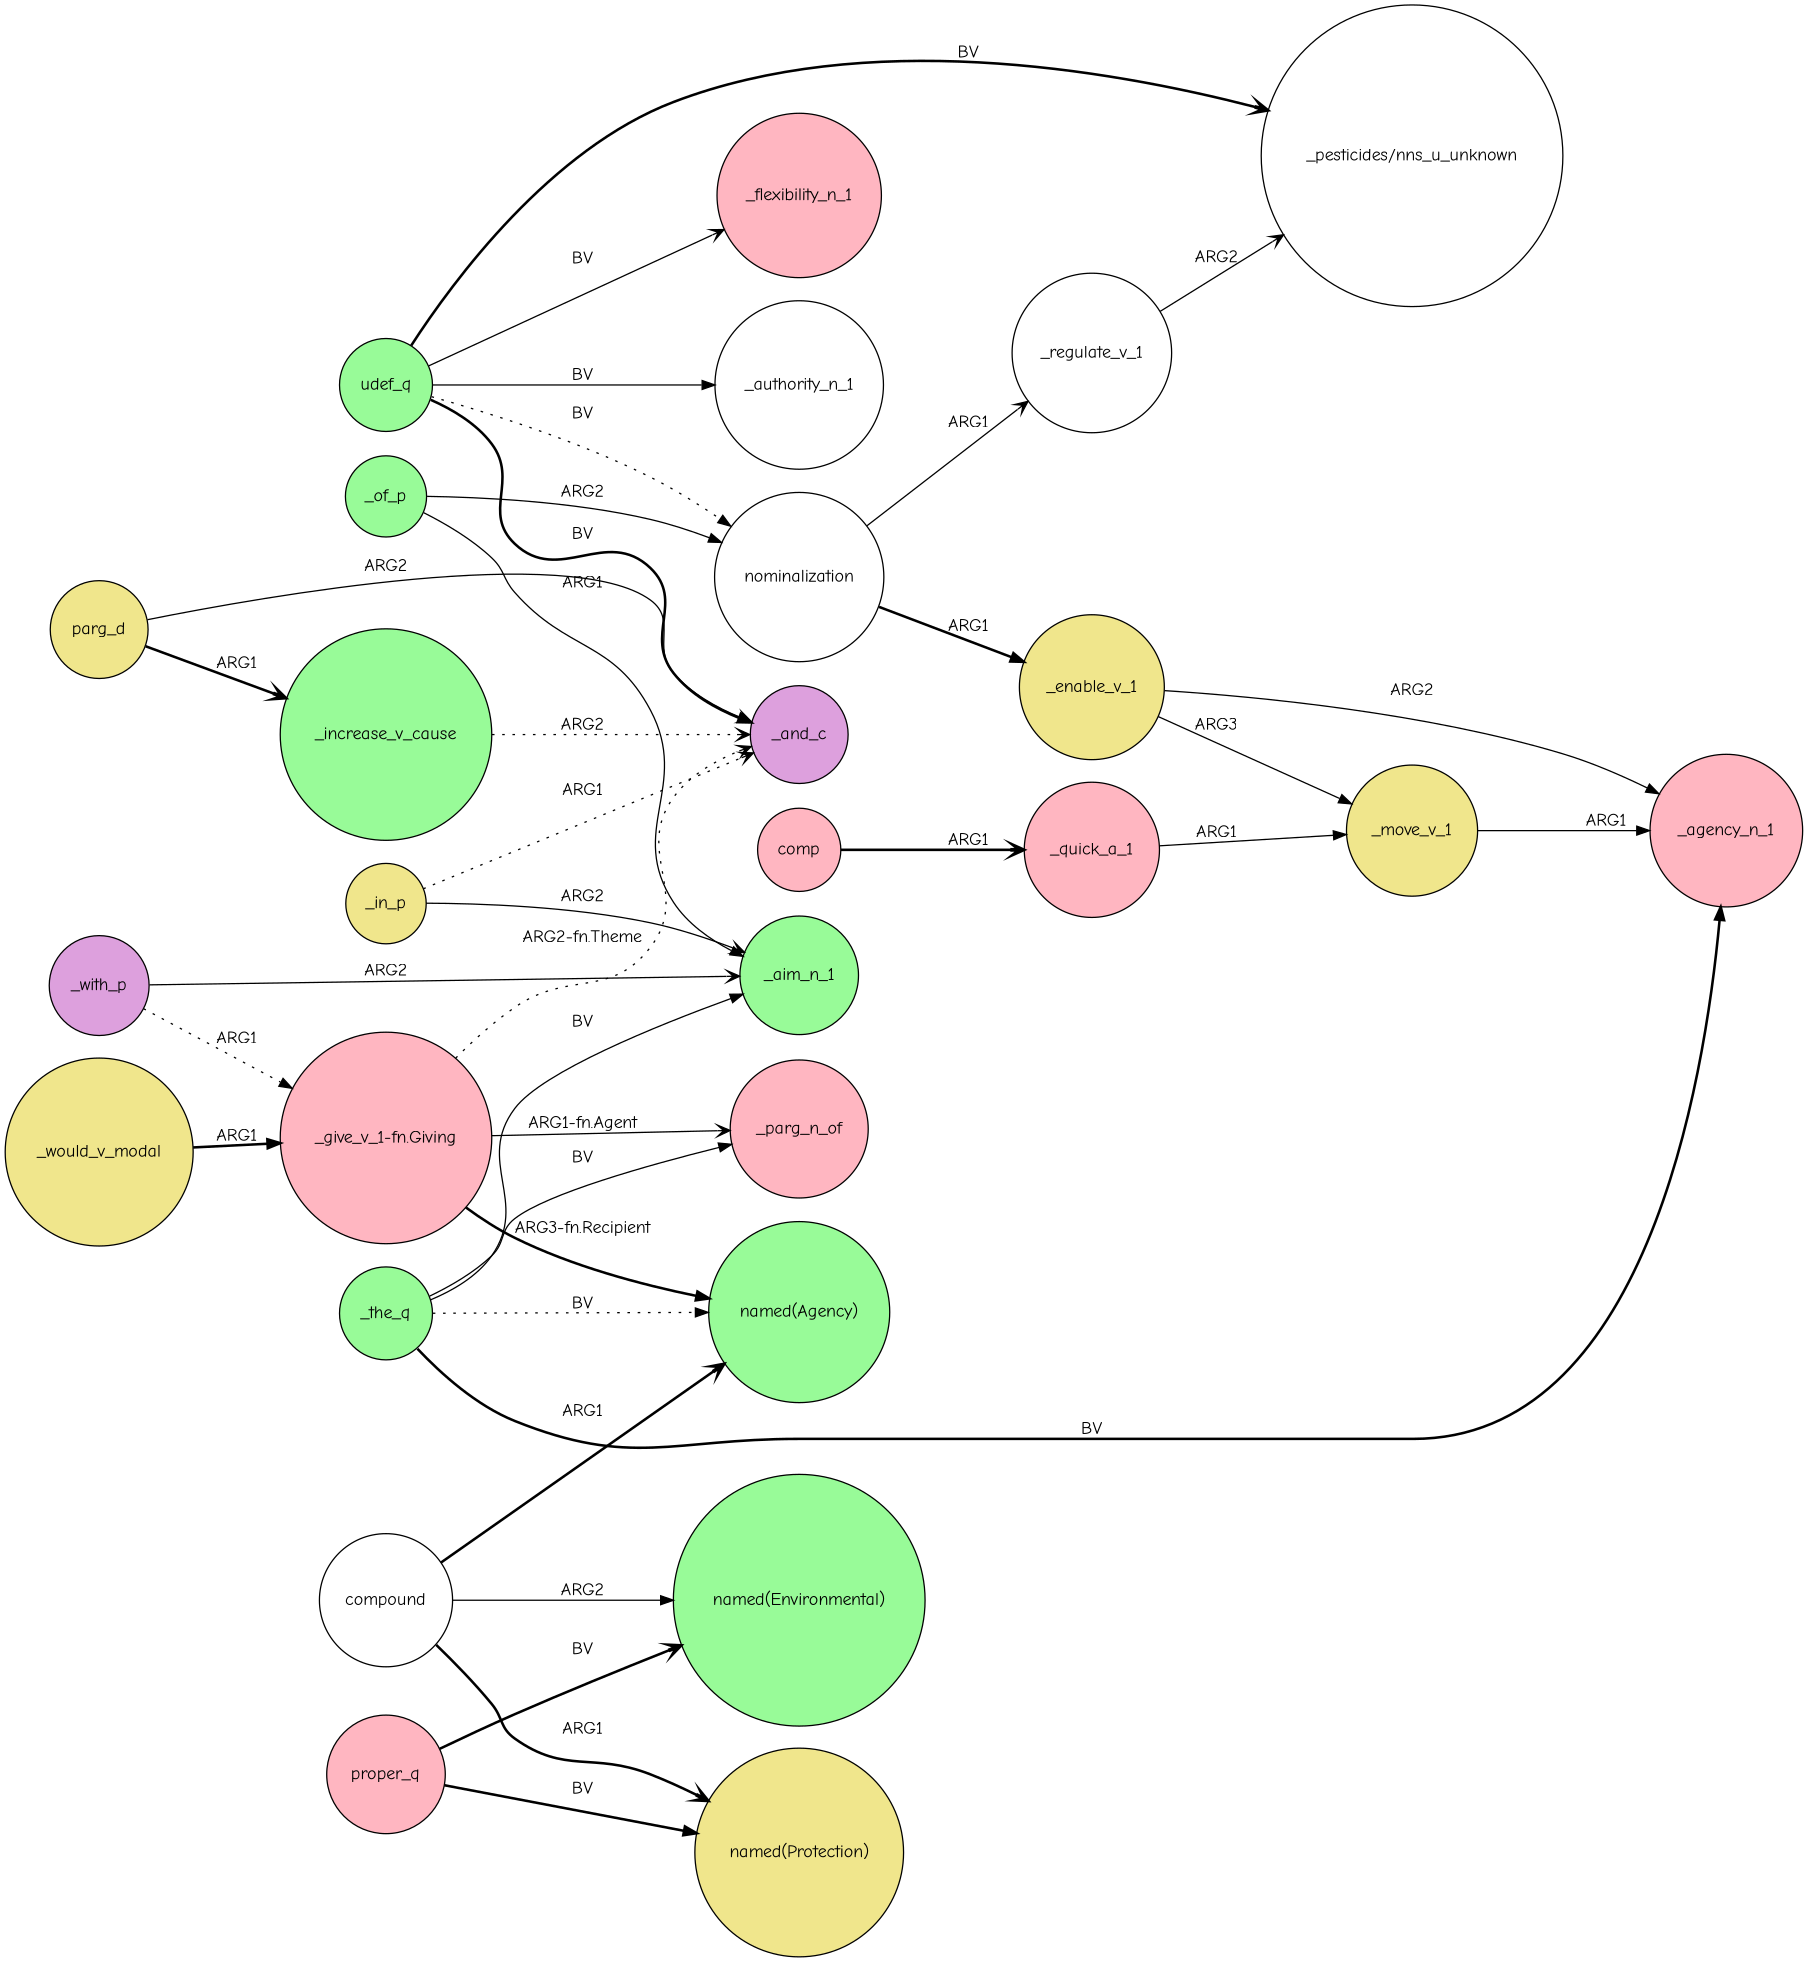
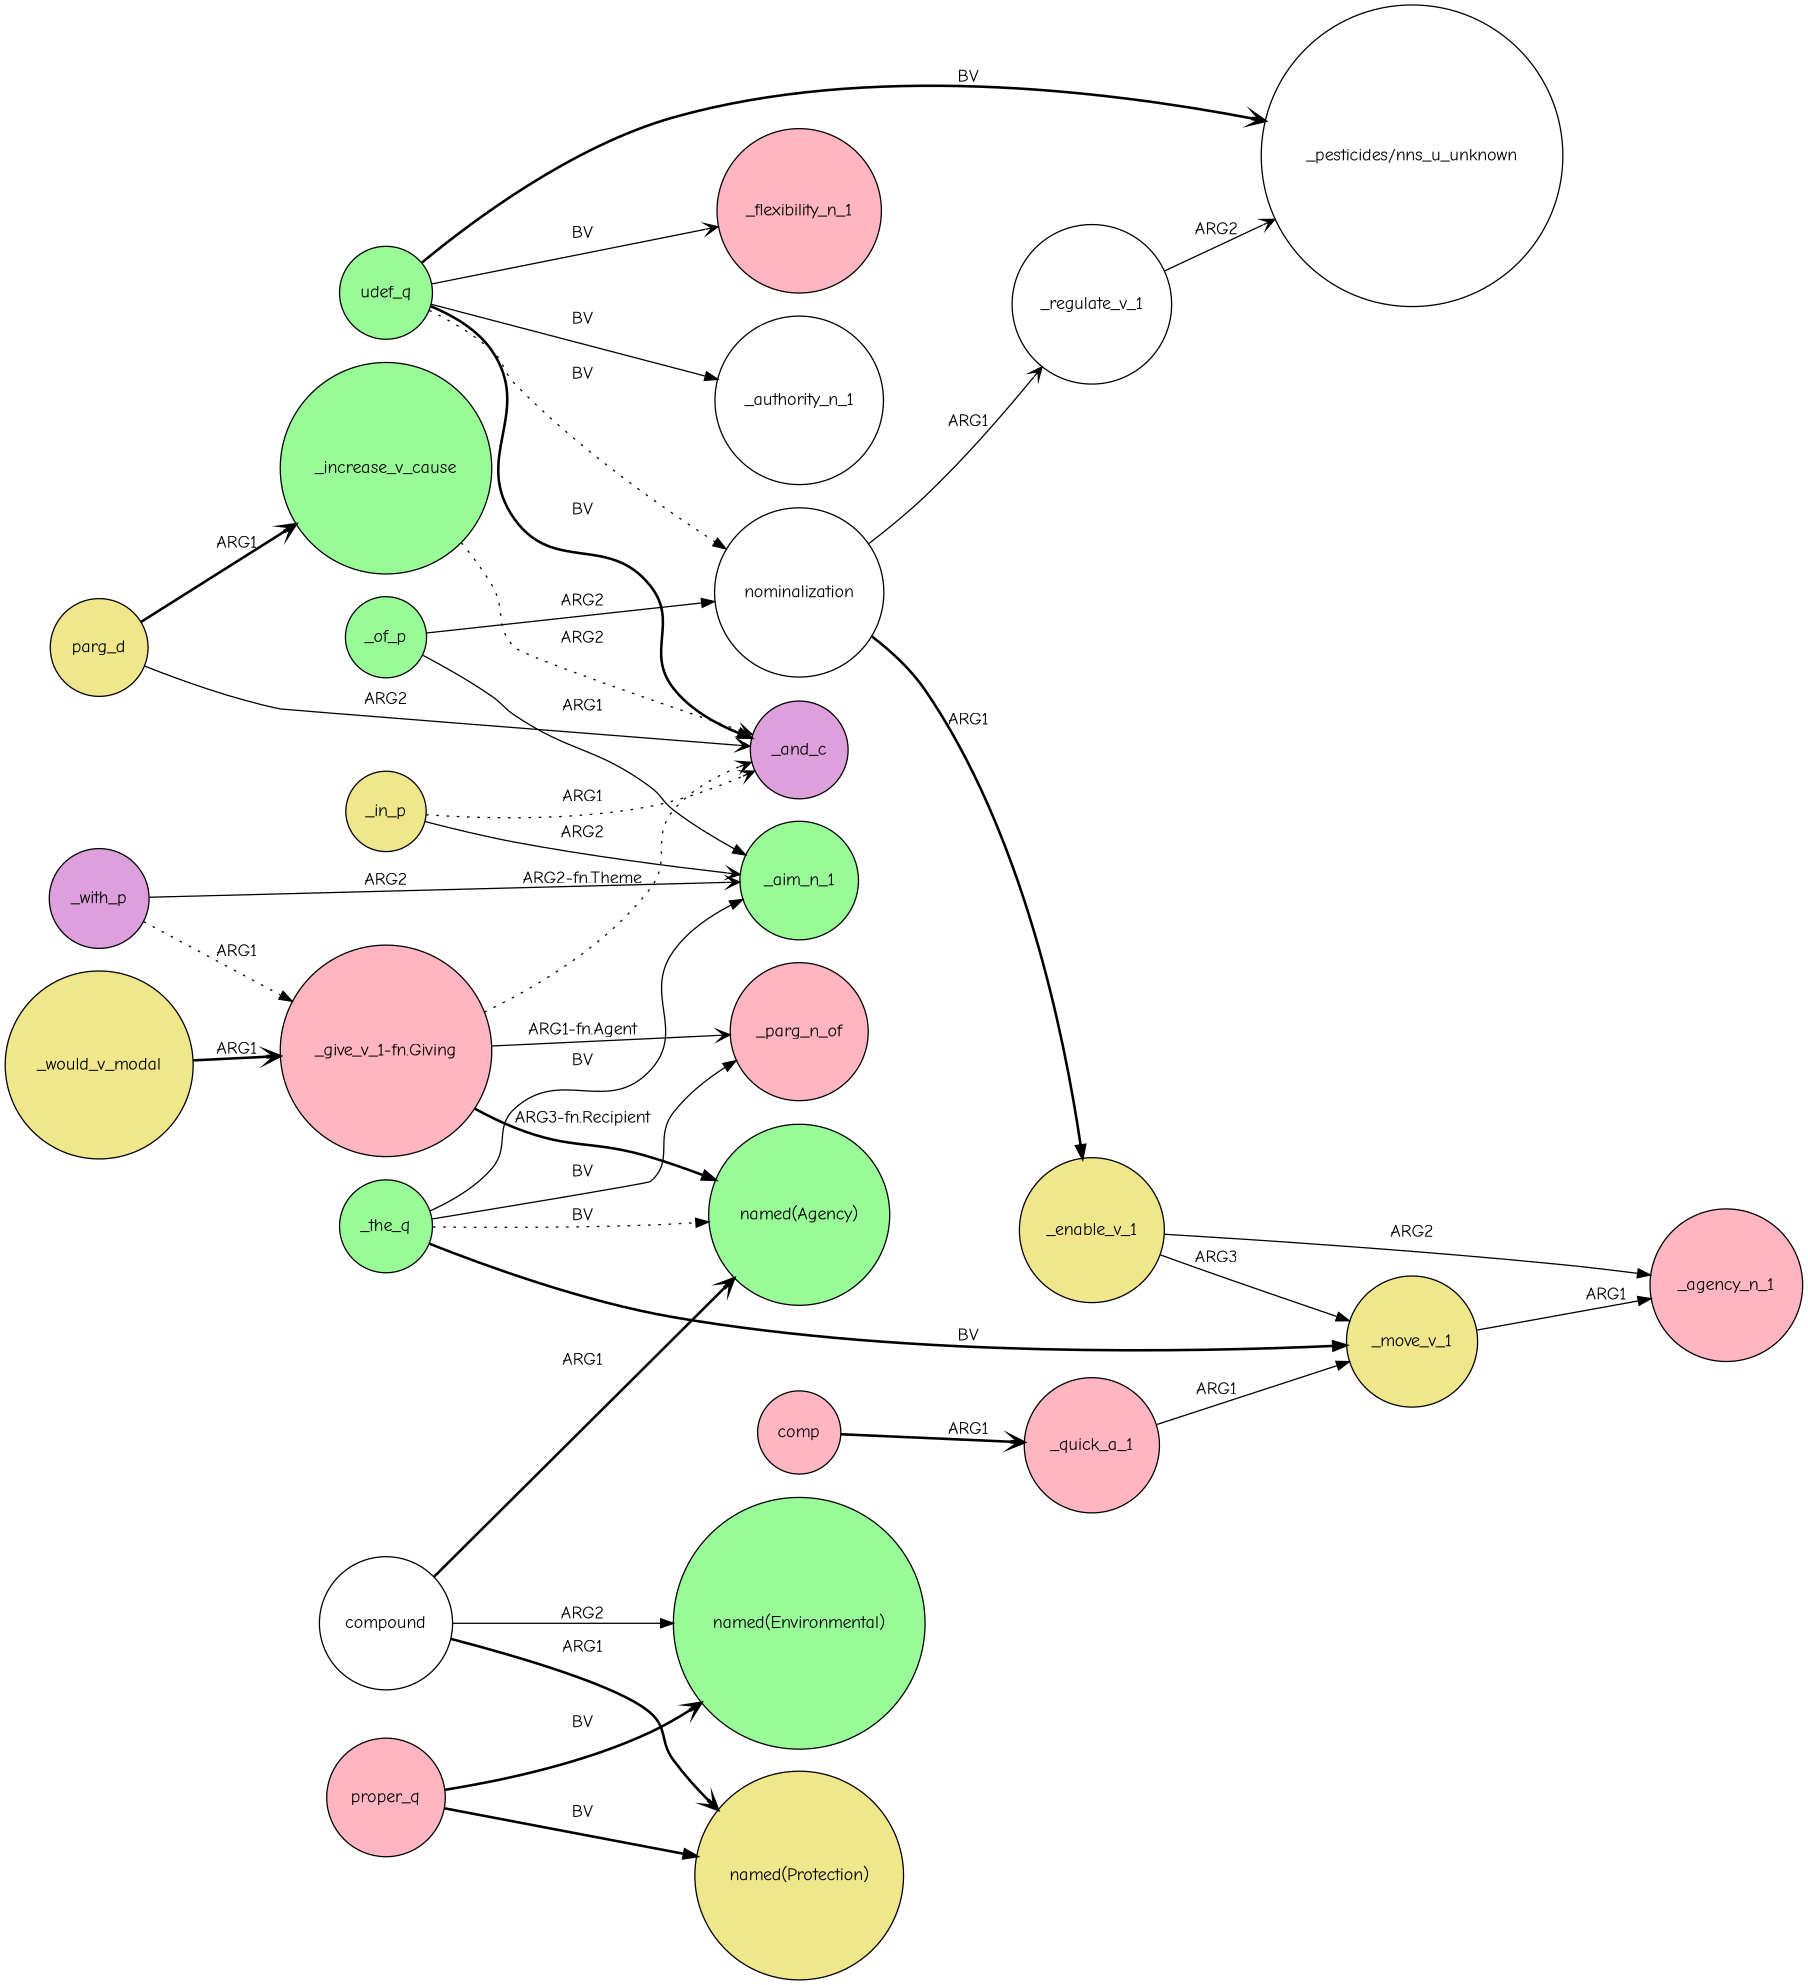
edge "_would_v_modal" -> "_give_v_1-fn.Giving": arrowhead normal -> vee
edge "_the_q" -> "_agency_n_1": now "_the_q" -> "_move_v_1"
